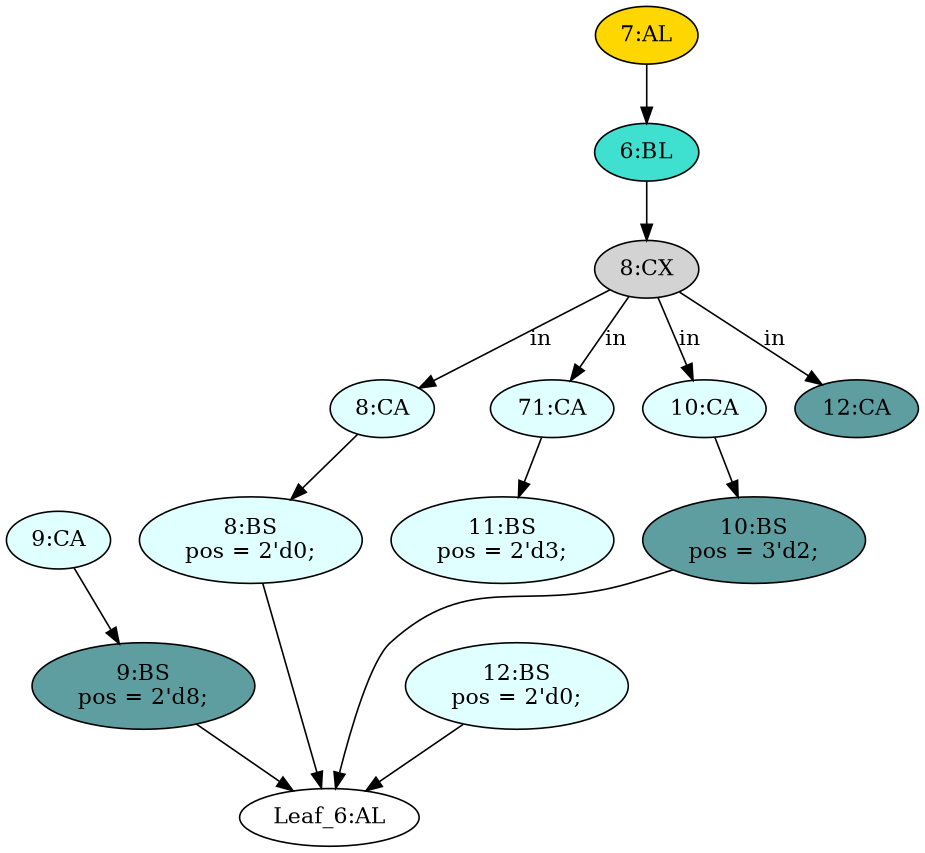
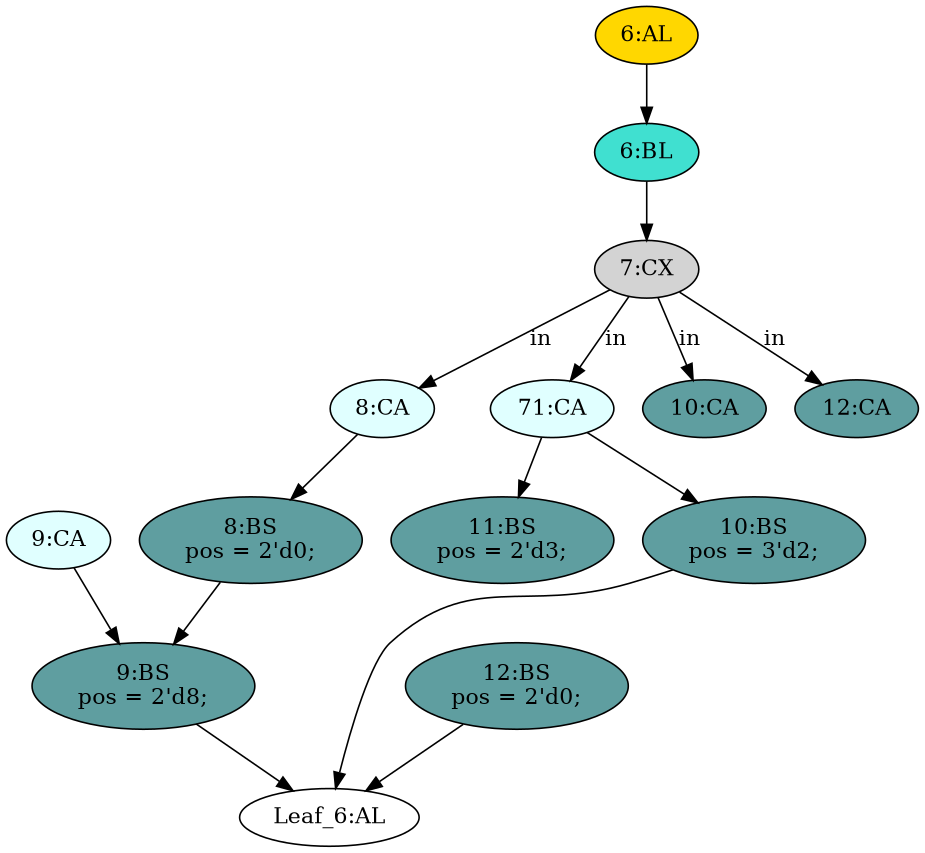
node "7:AL": label "7:AL" -> "6:AL"
node "8:CX": label "8:CX" -> "7:CX"
node "10:CA": fillcolor lightcyan -> cadetblue
edge "10:CA" -> "10:BS pos = 3'd2;": now "71:CA" -> "10:BS pos = 3'd2;"
node "8:BS pos = 2'd0;": fillcolor lightcyan -> cadetblue
node "11:BS pos = 2'd3;": fillcolor lightcyan -> cadetblue
edge "8:BS pos = 2'd0;" -> "Leaf_6:AL": now "8:BS pos = 2'd0;" -> "9:BS pos = 2'd8;"
node "12:BS pos = 2'd0;": fillcolor lightcyan -> cadetblue
